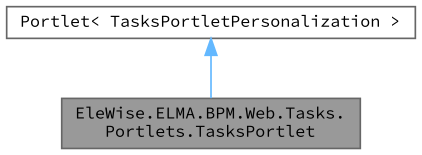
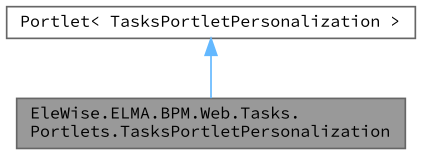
node "EleWise.ELMA.BPM.Web.Tasks. Portlets.TasksPortlet": label "EleWise.ELMA.BPM.Web.Tasks. Portlets.TasksPortlet" -> "EleWise.ELMA.BPM.Web.Tasks. Portlets.TasksPortletPersonalization"
